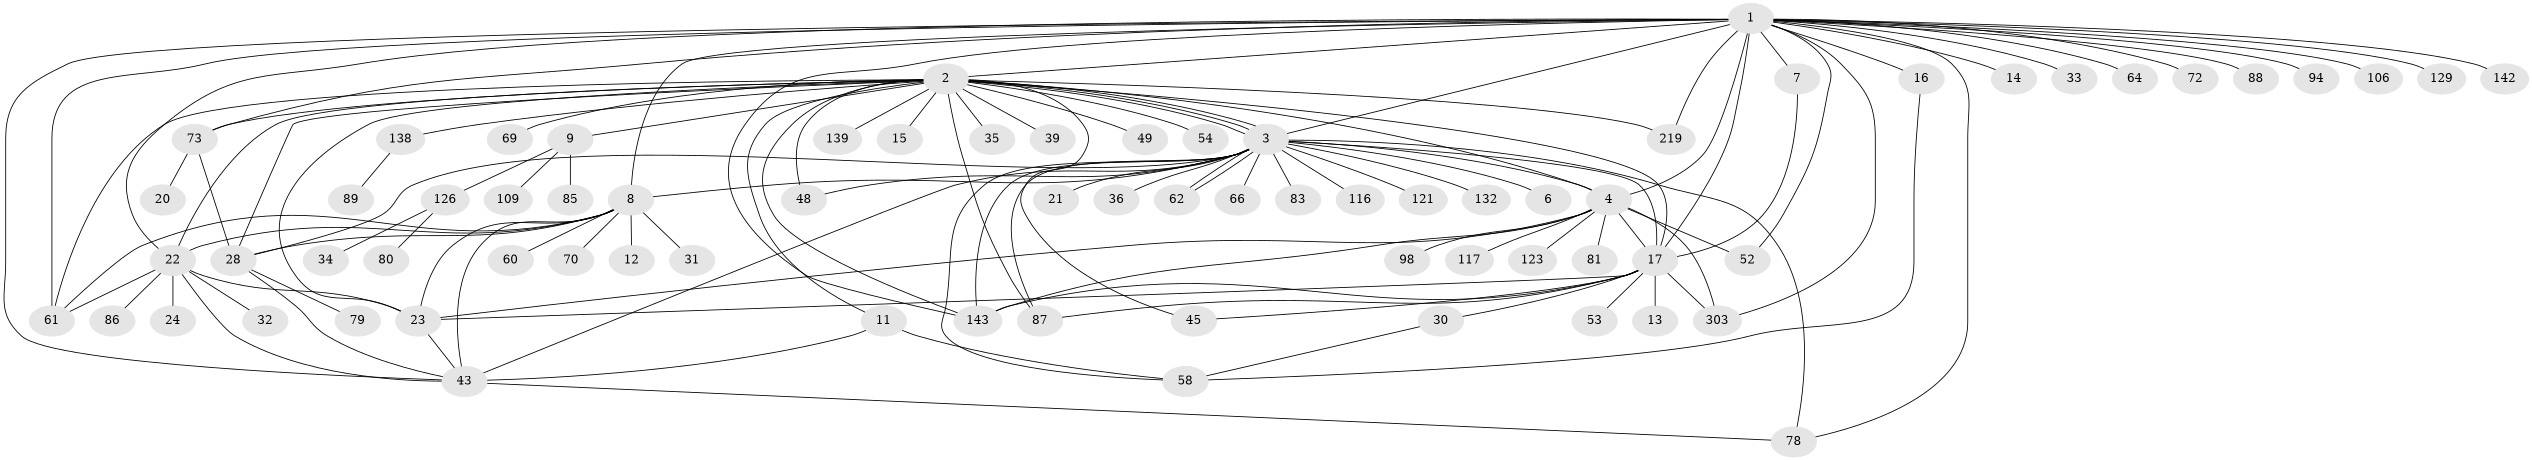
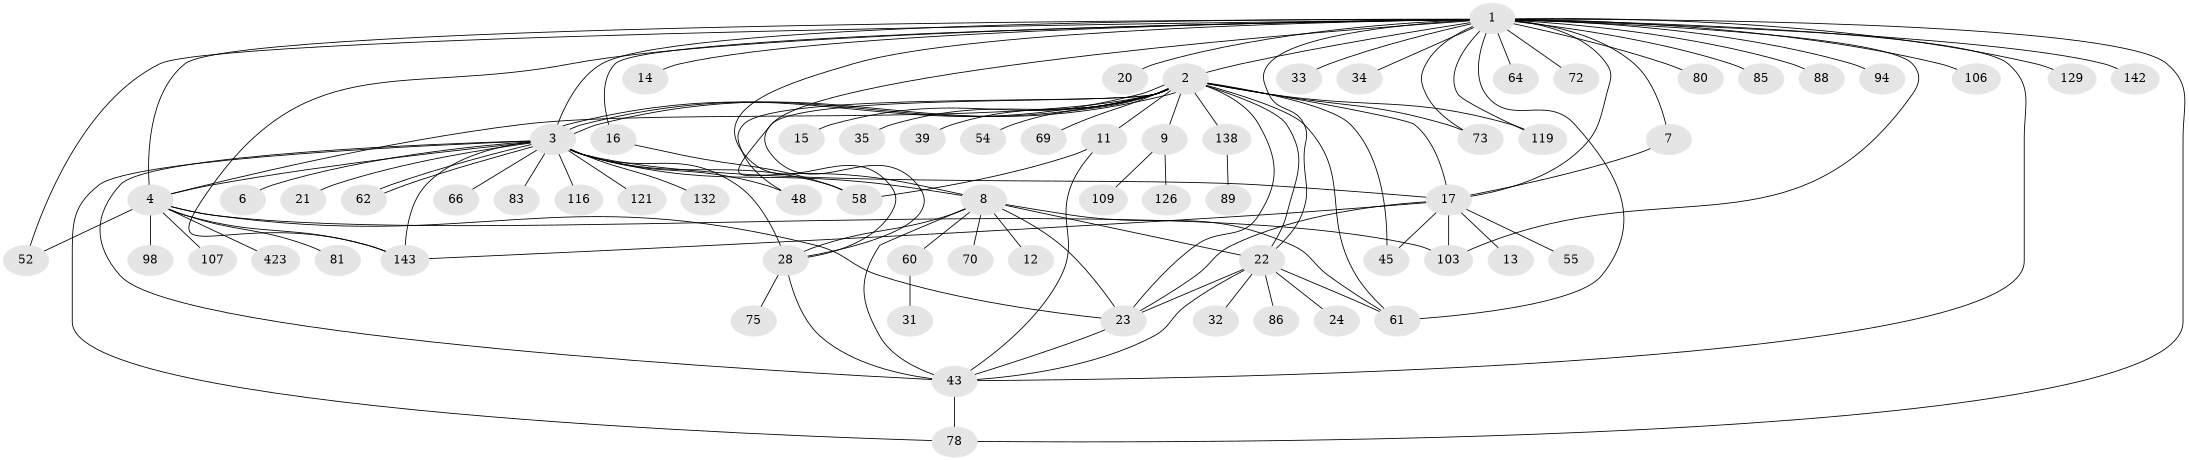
node "139": removed
node "49": removed
node "219": label "219" -> "119"
edge "73" -- "20": now "1" -- "20"
edge "9" -- "85": now "1" -- "85"
edge "73" -- "28": now "1" -- "28"
edge "2" -- "143": removed
node "36": removed
edge "126" -- "34": now "1" -- "34"
edge "126" -- "80": now "1" -- "80"
edge "8" -- "31": now "60" -- "31"
edge "4" -- "17": removed
node "117": label "117" -> "107"
node "123": label "123" -> "423"
node "79": label "79" -> "75"
node "87": removed
node "30": removed
node "53": label "53" -> "55"
node "303": label "303" -> "103"
